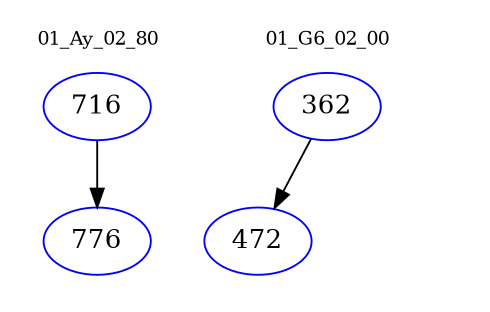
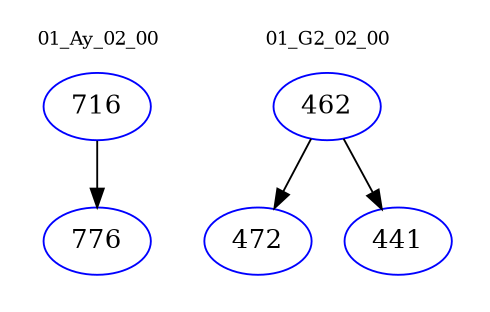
cluster "01_Ay_02_80": label "01_Ay_02_80" -> "01_Ay_02_00"
cluster "01_G6_02_00": label "01_G6_02_00" -> "01_G2_02_00"
node "362": label "362" -> "462"
node "441": added
